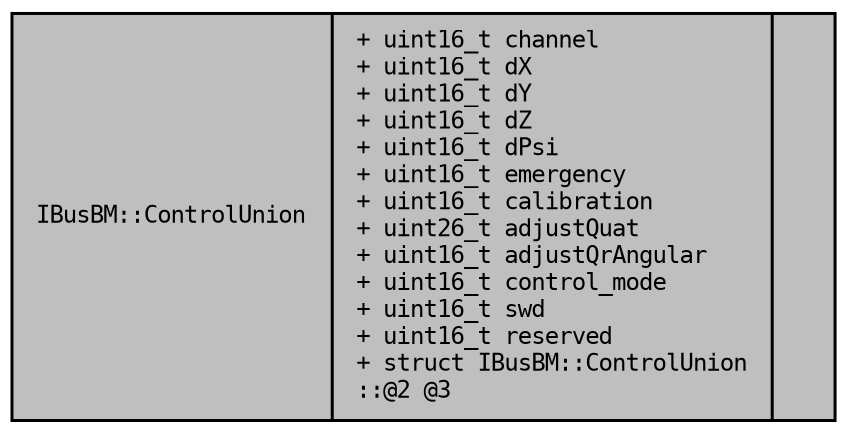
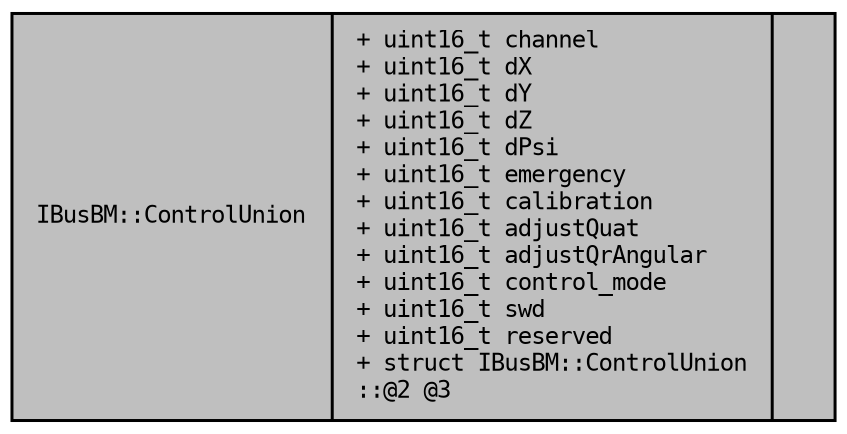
node "IBusBM::ControlUnion": text "+ uint26_t adjustQuat" -> "+ uint16_t adjustQuat"
